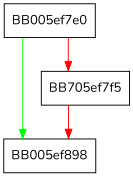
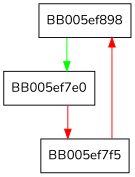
edge "BB005ef7e0" -> "BB005ef898": reversed
node "BB705ef7f5": label "BB705ef7f5" -> "BB005ef7f5"
